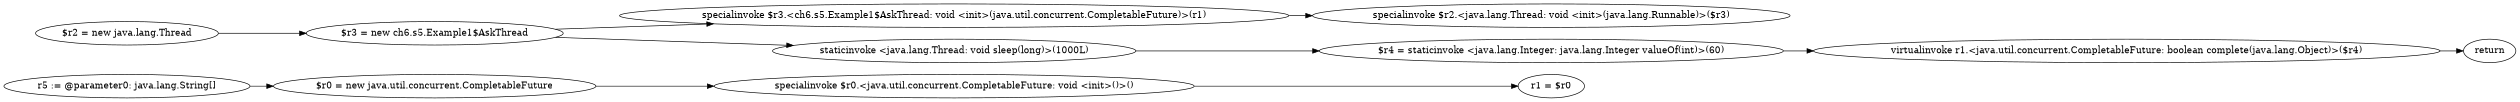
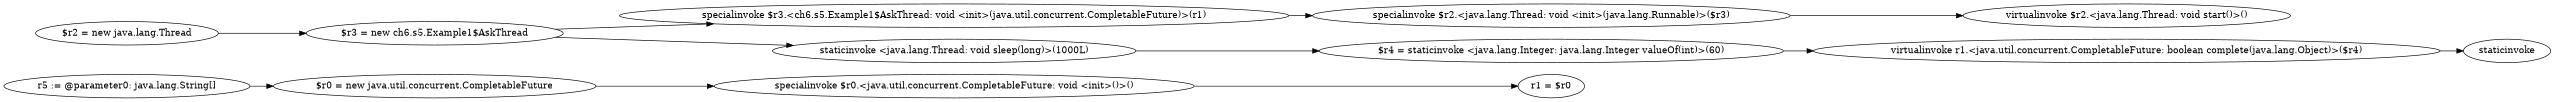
node "virtualinvoke $r2.<java.lang.Thread: void start()>()": added
node "return": label "return" -> "staticinvoke"
